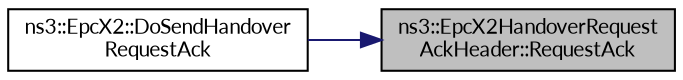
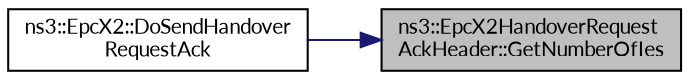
node "ns3::EpcX2HandoverRequest AckHeader::RequestAck": label "ns3::EpcX2HandoverRequest AckHeader::RequestAck" -> "ns3::EpcX2HandoverRequest AckHeader::GetNumberOfIes"
